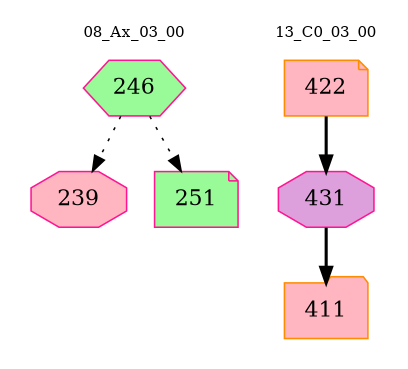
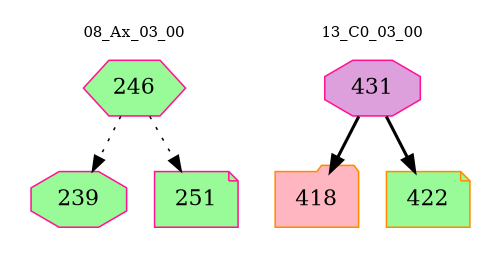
node "422": fillcolor lightpink -> palegreen
edge "422" -> "431": reversed
node "239": fillcolor lightpink -> palegreen
node "411": label "411" -> "418"
